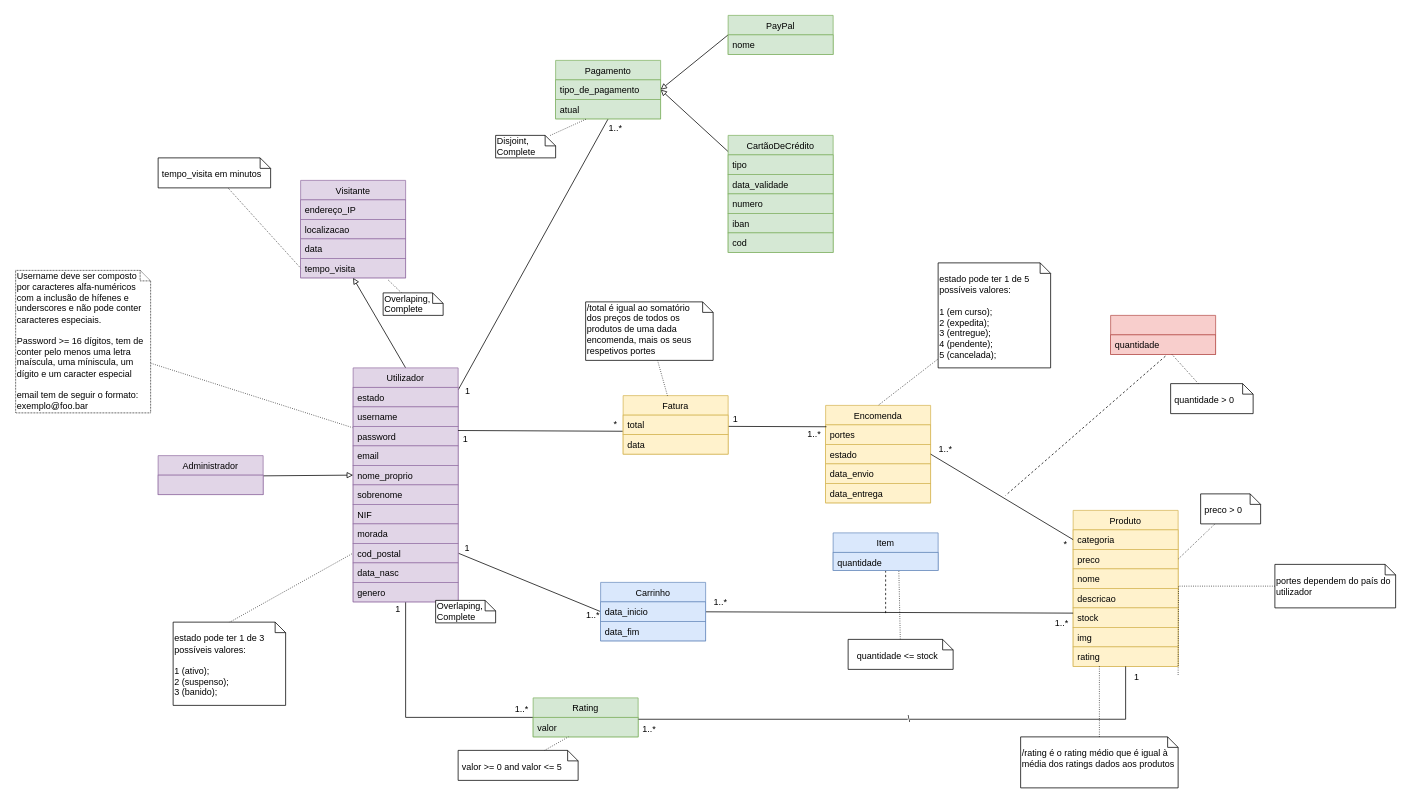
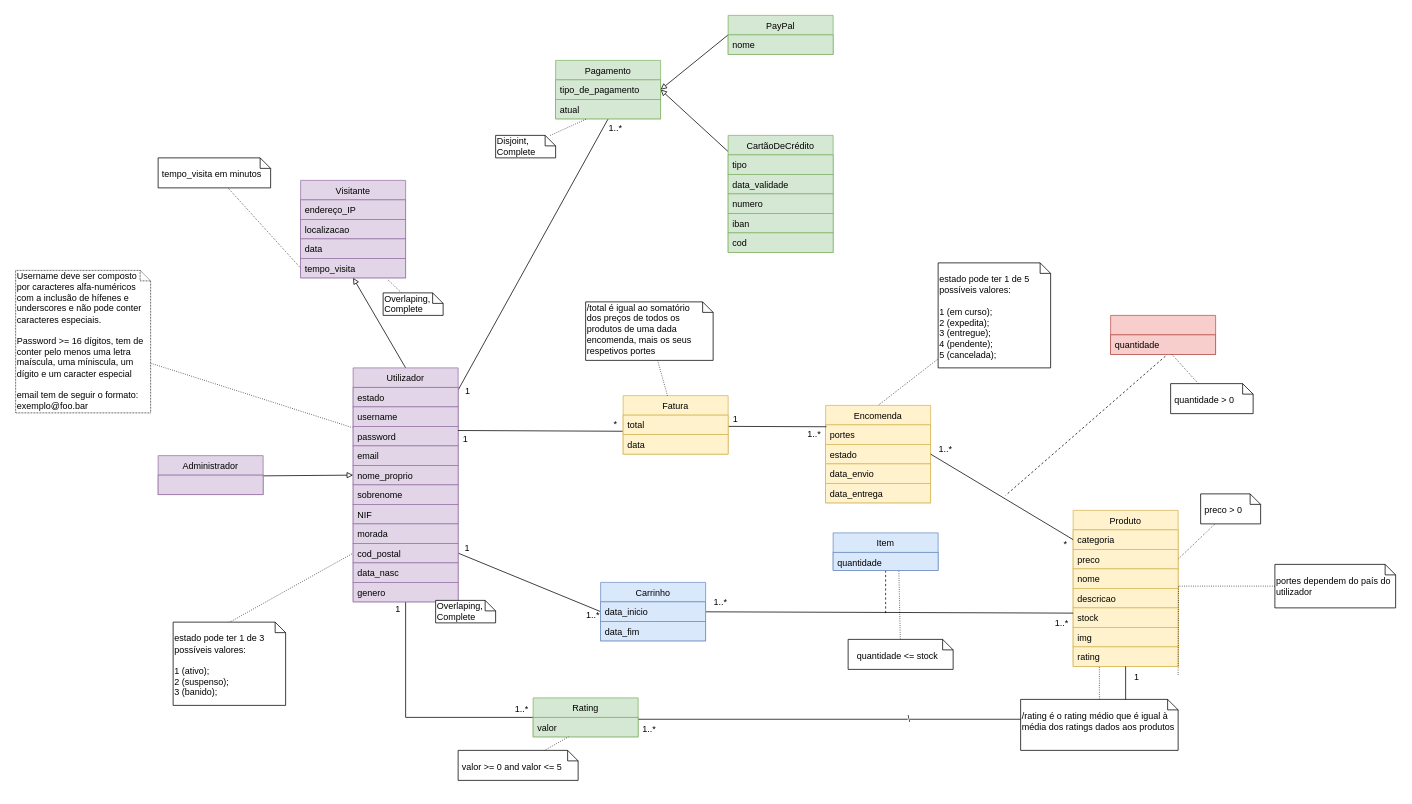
node "/rating é o rating médio que é igual à média dos ratings dados aos produtos": moved (1099, 762) -> (1099, 725)
